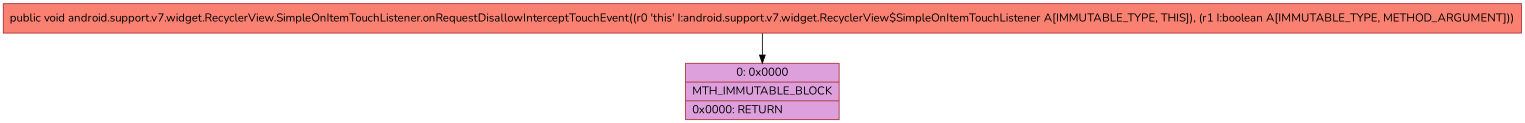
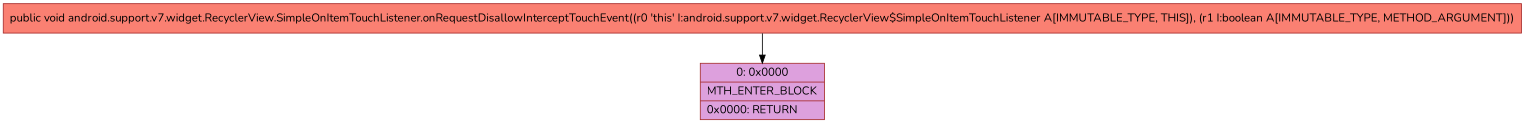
node "0: 0x0000": text "MTH_IMMUTABLE_BLOCK" -> "MTH_ENTER_BLOCK"
